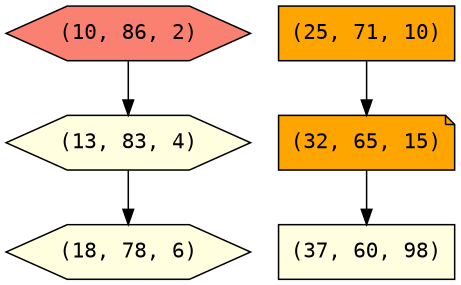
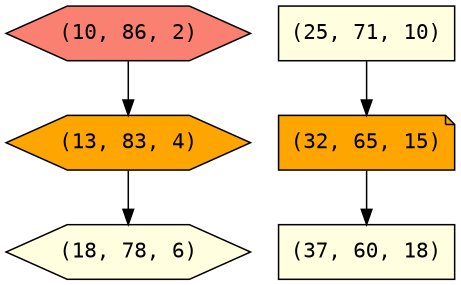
node "(25, 71, 10)": fillcolor orange -> lightyellow
node "(13, 83, 4)": fillcolor lightyellow -> orange
node "(37, 60, 98)": label "(37, 60, 98)" -> "(37, 60, 18)"
